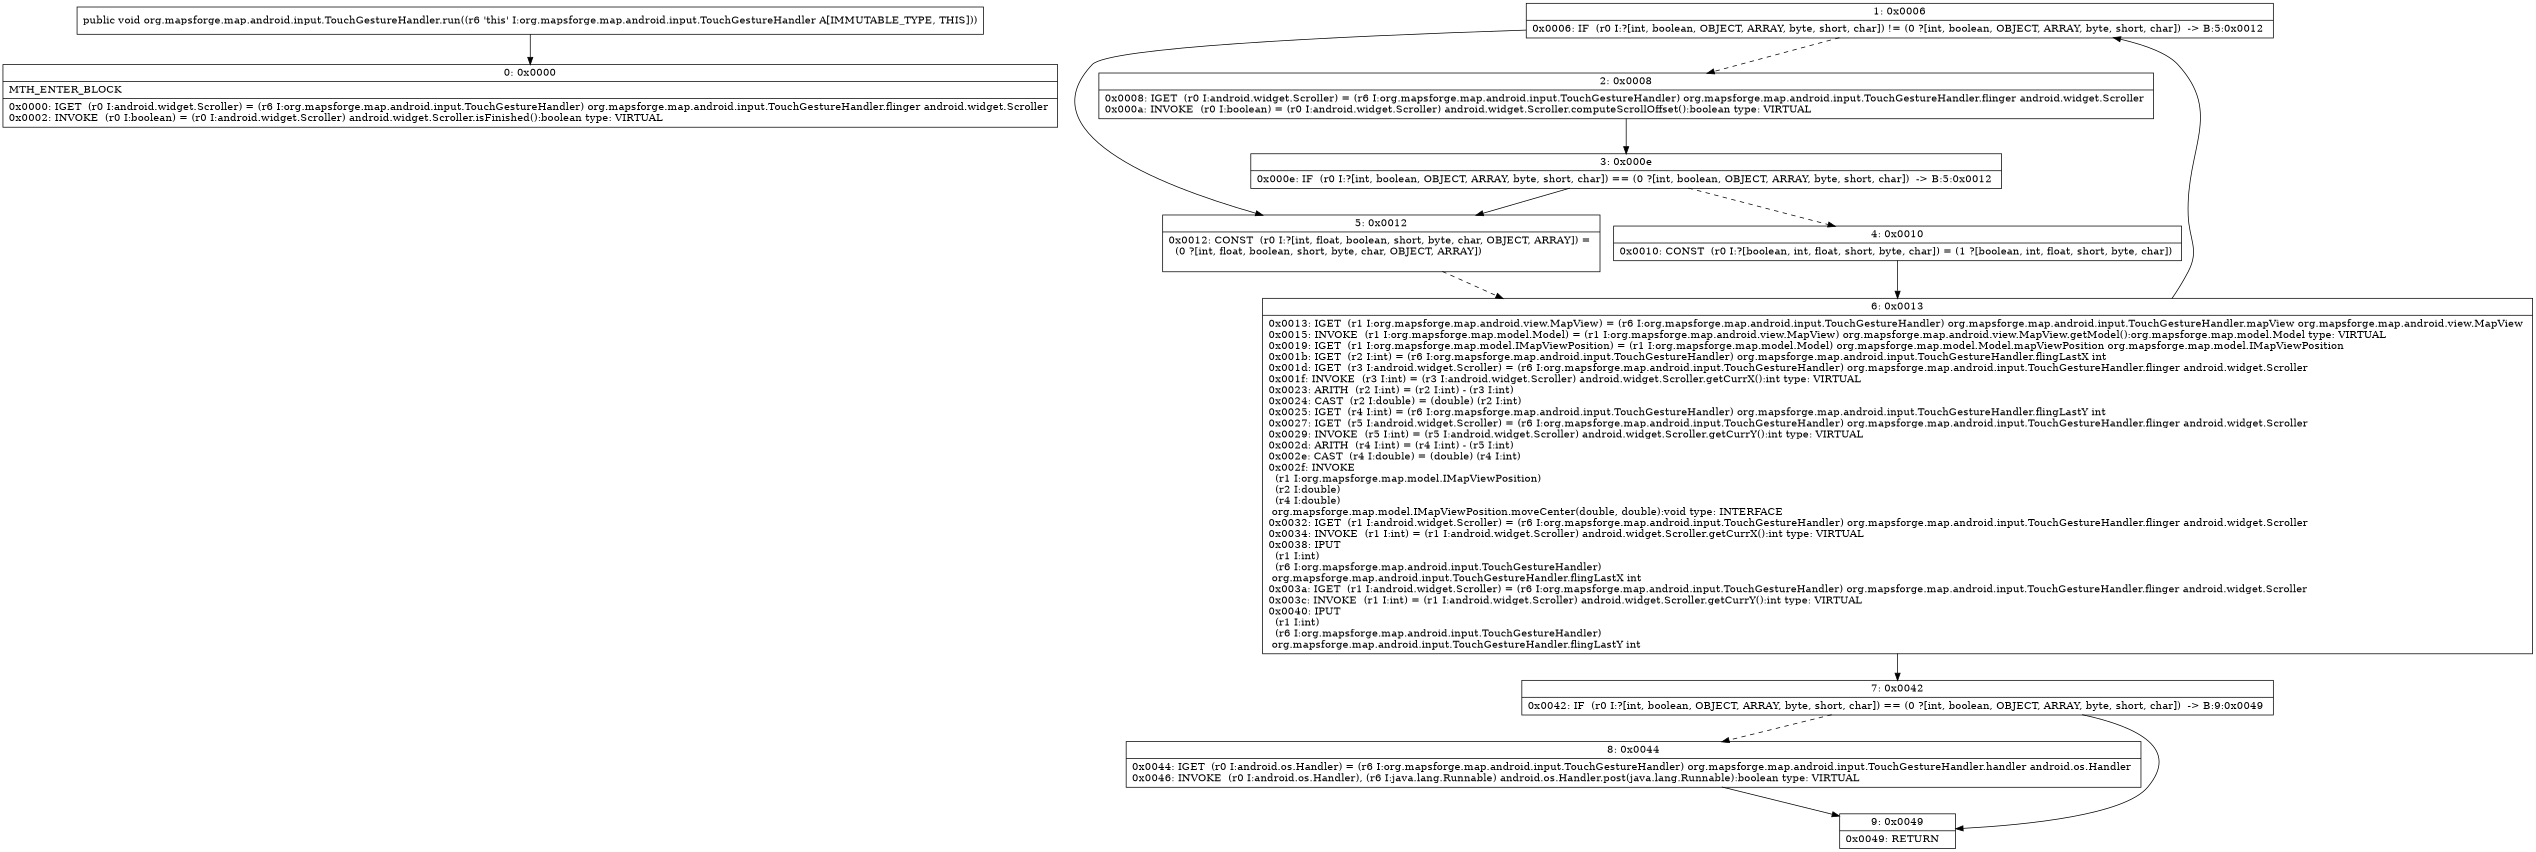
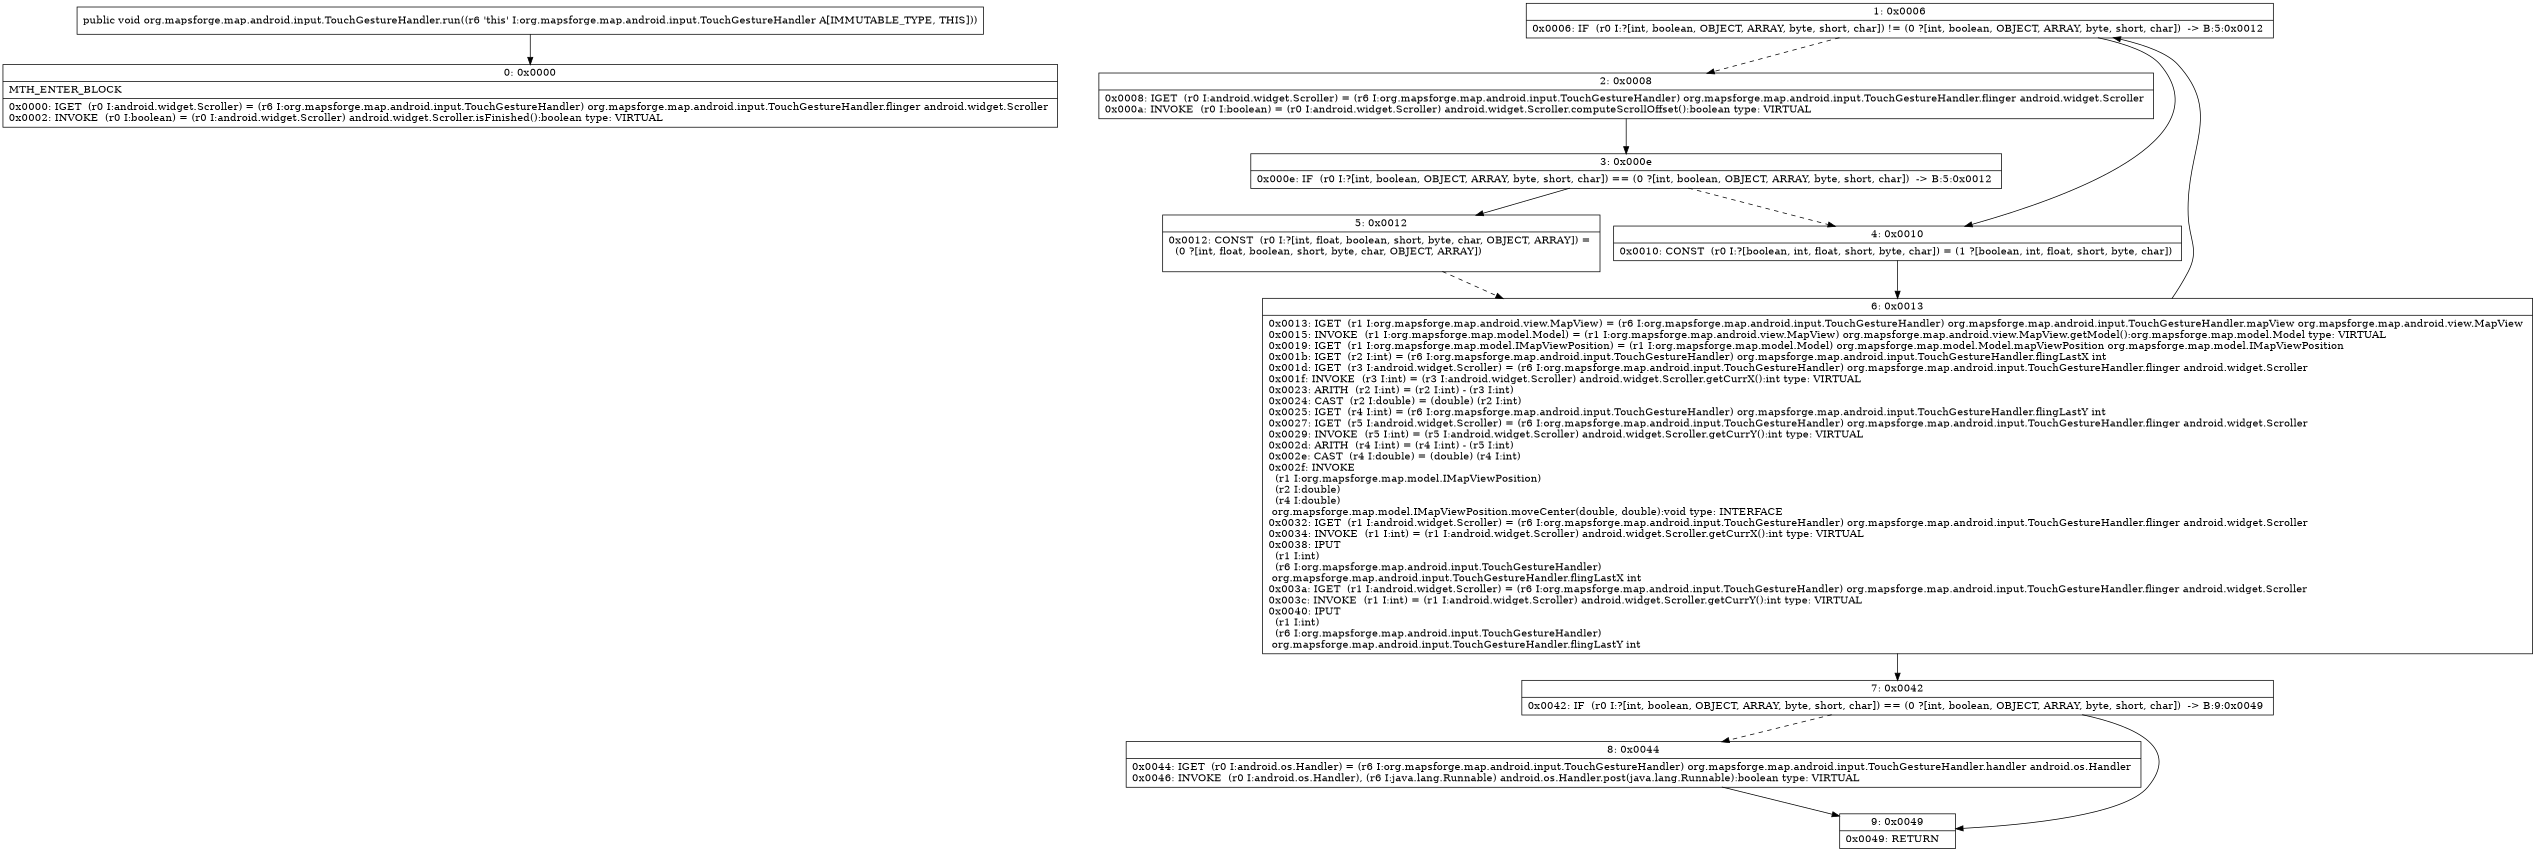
edge "1: 0x0006" -> "5: 0x0012": now "1: 0x0006" -> "4: 0x0010"
